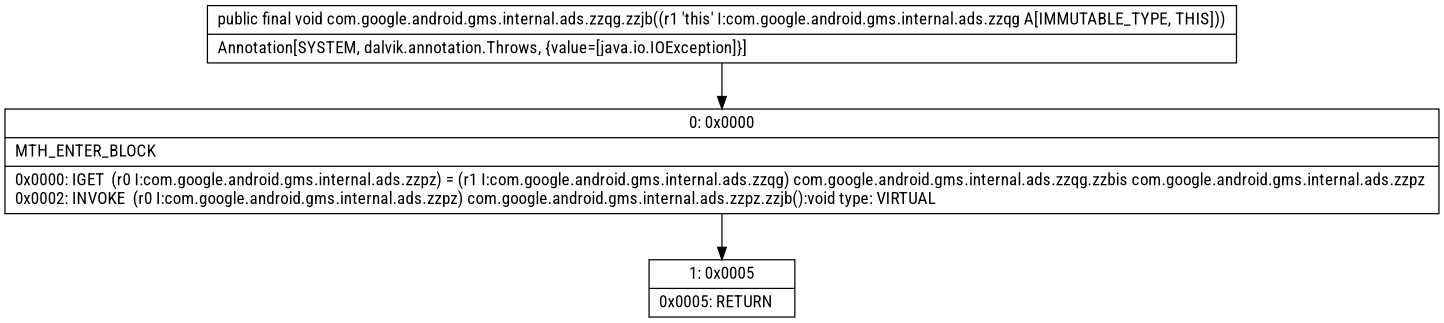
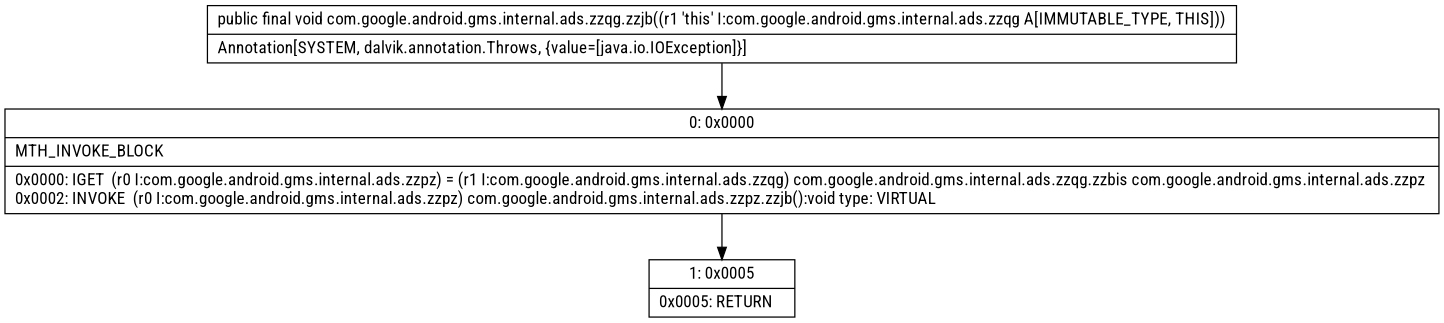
node "0: 0x0000": text "MTH_ENTER_BLOCK" -> "MTH_INVOKE_BLOCK"
